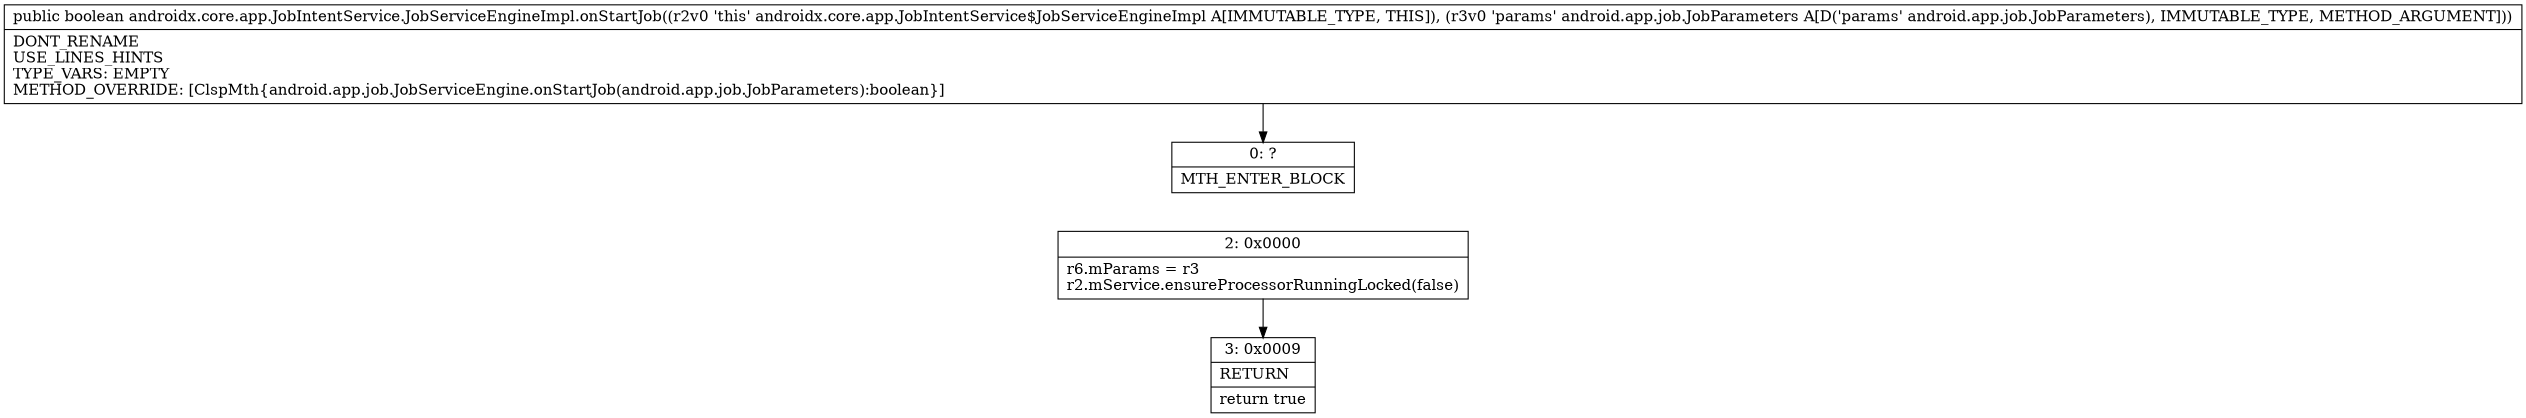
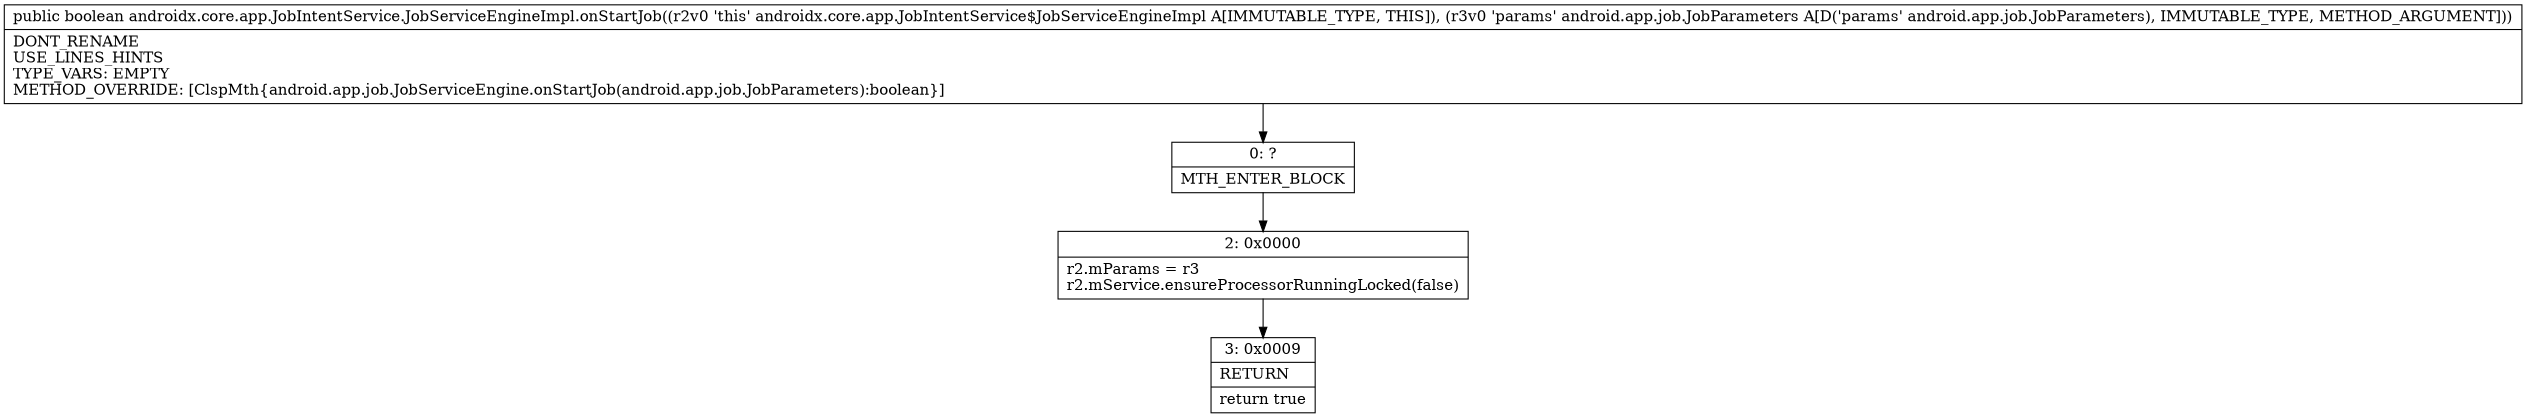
edge "0: ?" -> "2: 0x0000": added
node "2: 0x0000": text "r6.mParams = r3" -> "r2.mParams = r3"
